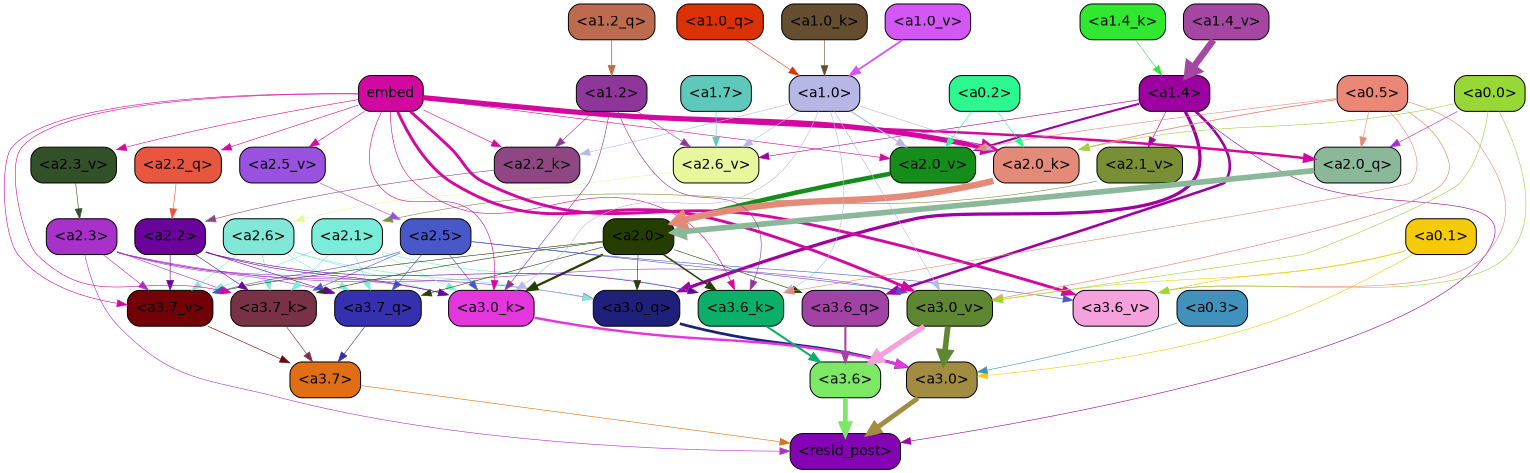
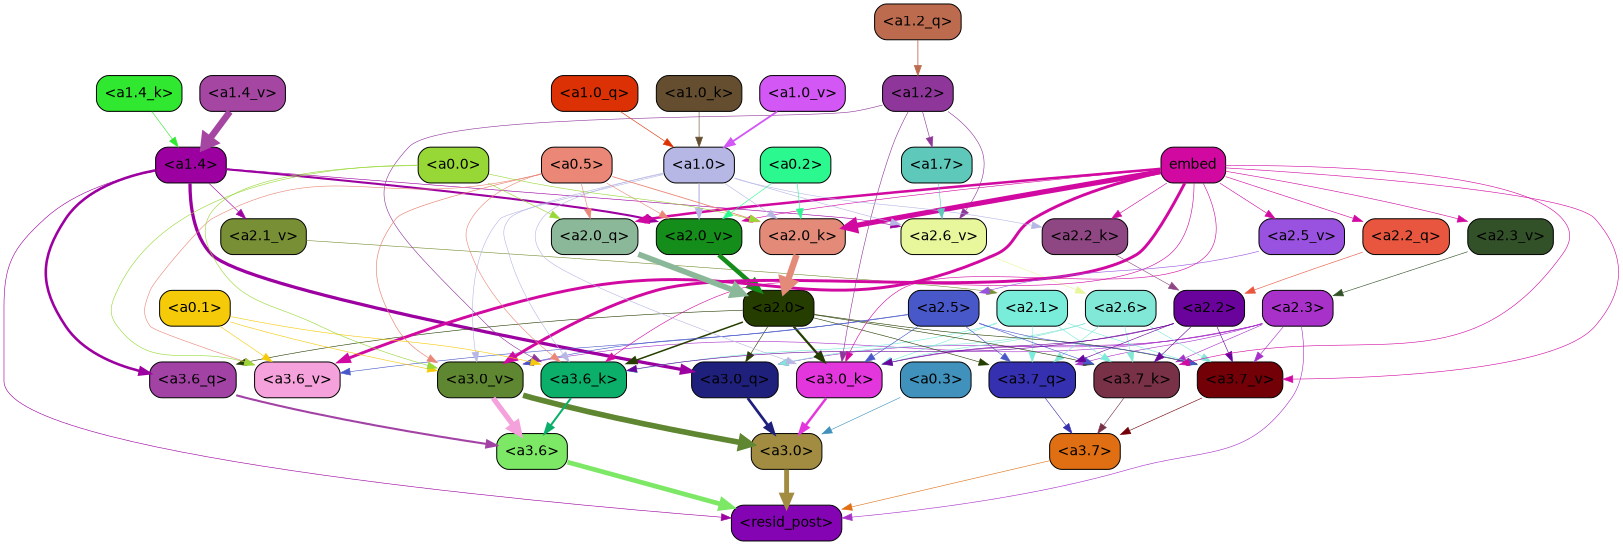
edge "<a0.0>" -> "<a2.0_q>": color #a831ca -> #97d837
edge "<a1.2>" -> "<a2.2_k>": now "<a1.2>" -> "<a1.7>"
edge "<a0.1>" -> "<a3.0>": now "<a0.1>" -> "<a3.6_k>"
